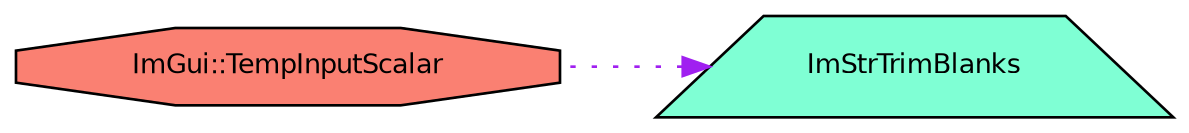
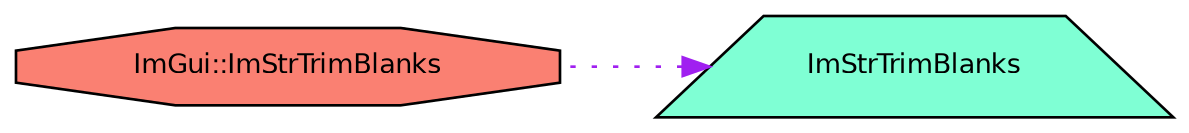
node "ImGui::TempInputScalar": label "ImGui::TempInputScalar" -> "ImGui::ImStrTrimBlanks"
